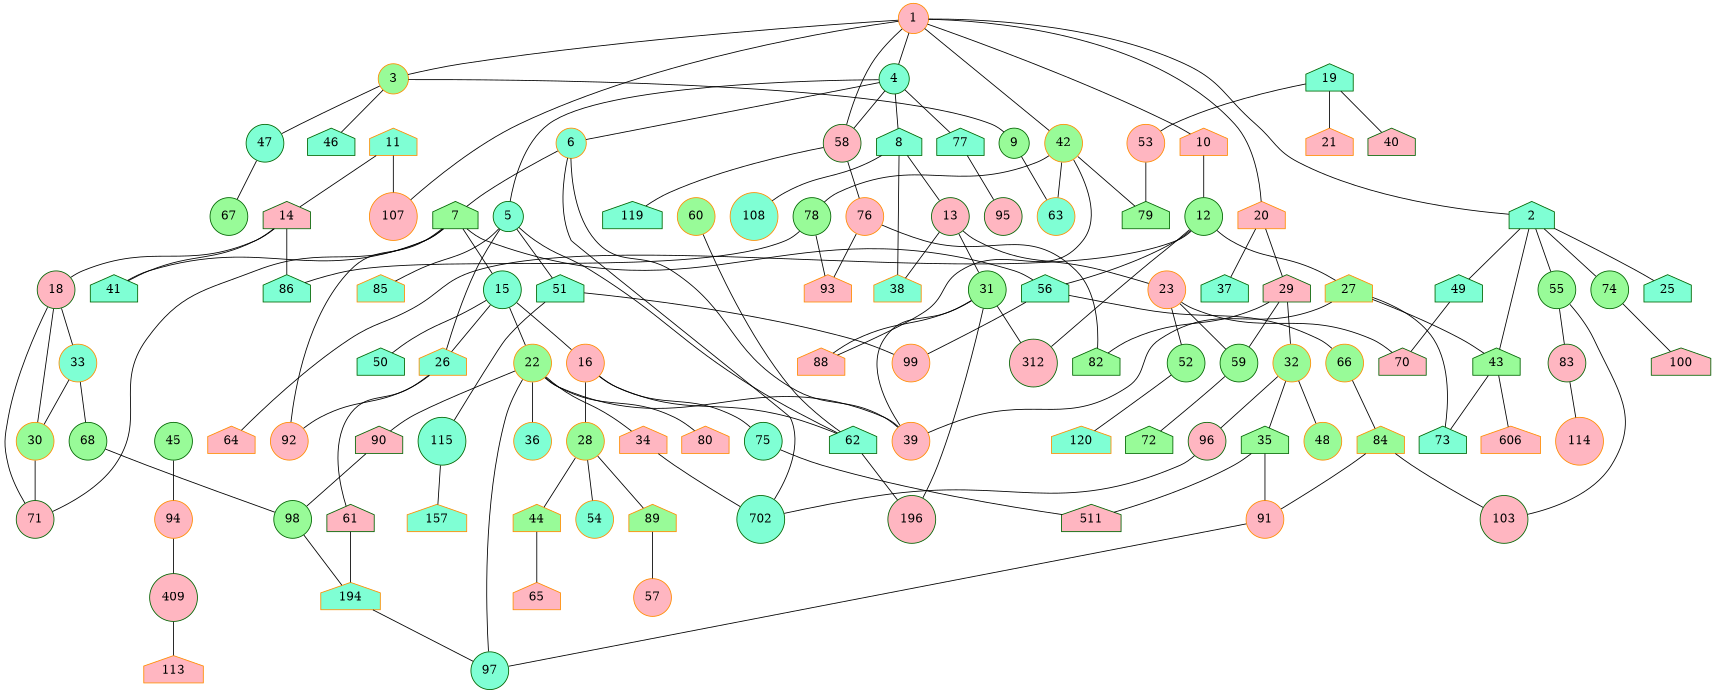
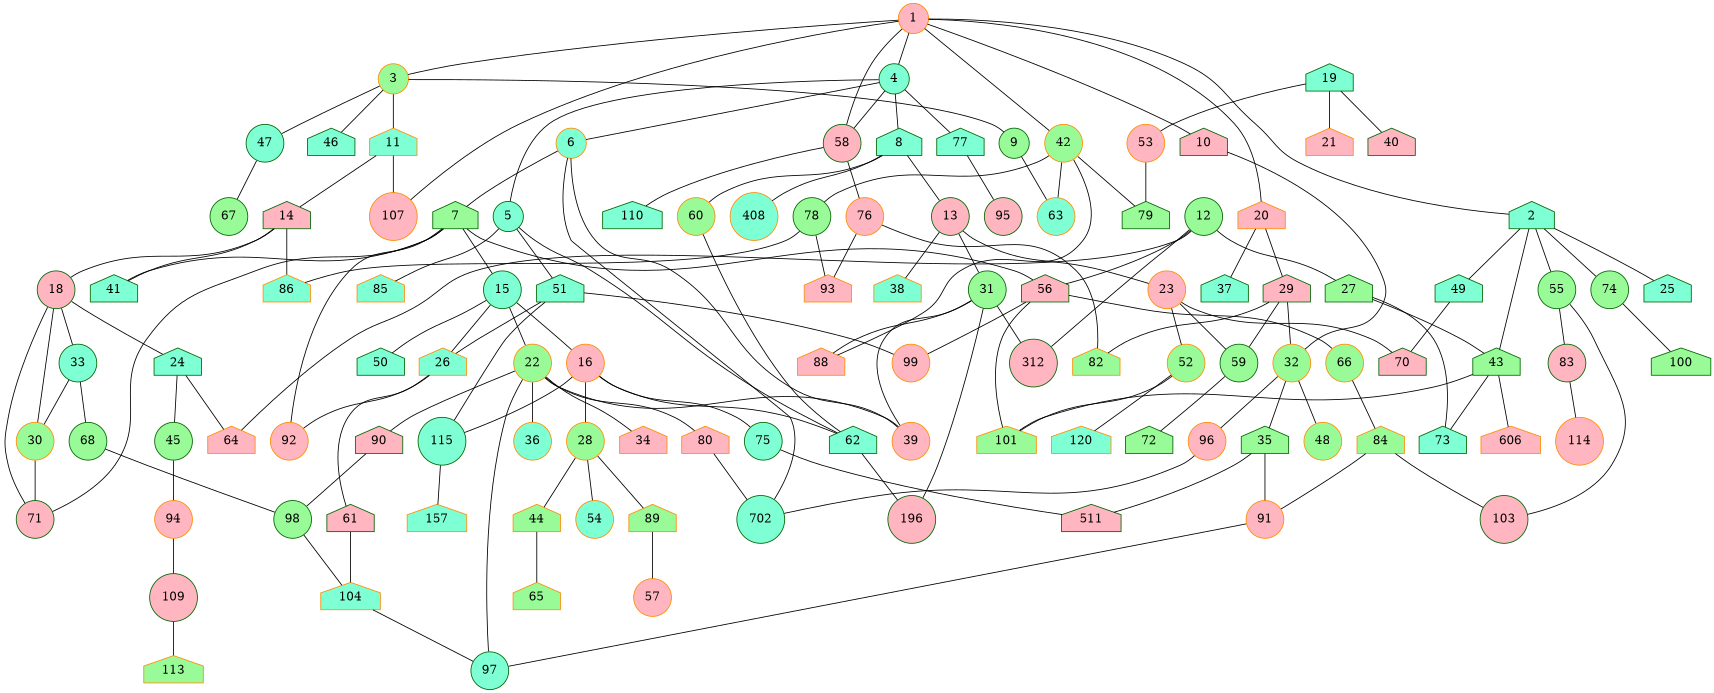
edge "3" -- "11": added
node "10": color darkorange -> darkgreen
edge "10" -- "12": now "10" -- "32"
edge "8" -- "38": now "8" -- "60"
node "119": label "119" -> "110"
node "108": label "108" -> "408"
edge "5" -- "26": now "51" -- "26"
node "86": color darkgreen -> darkorange
node "56": fillcolor aquamarine -> lightpink
node "27": color darkorange -> darkgreen
node "33": color darkorange -> darkgreen
node "24": added
node "82": color darkgreen -> darkorange
node "52": color darkgreen -> darkorange
node "100": fillcolor lightpink -> palegreen
edge "27" -- "39": removed
edge "16" -- "115": added
node "101": added
node "96": color darkgreen -> darkorange
edge "34" -- "702": now "80" -- "702"
node "409": label "409" -> "109"
node "194": label "194" -> "104"
node "65": fillcolor lightpink -> palegreen
node "113": fillcolor lightpink -> palegreen
